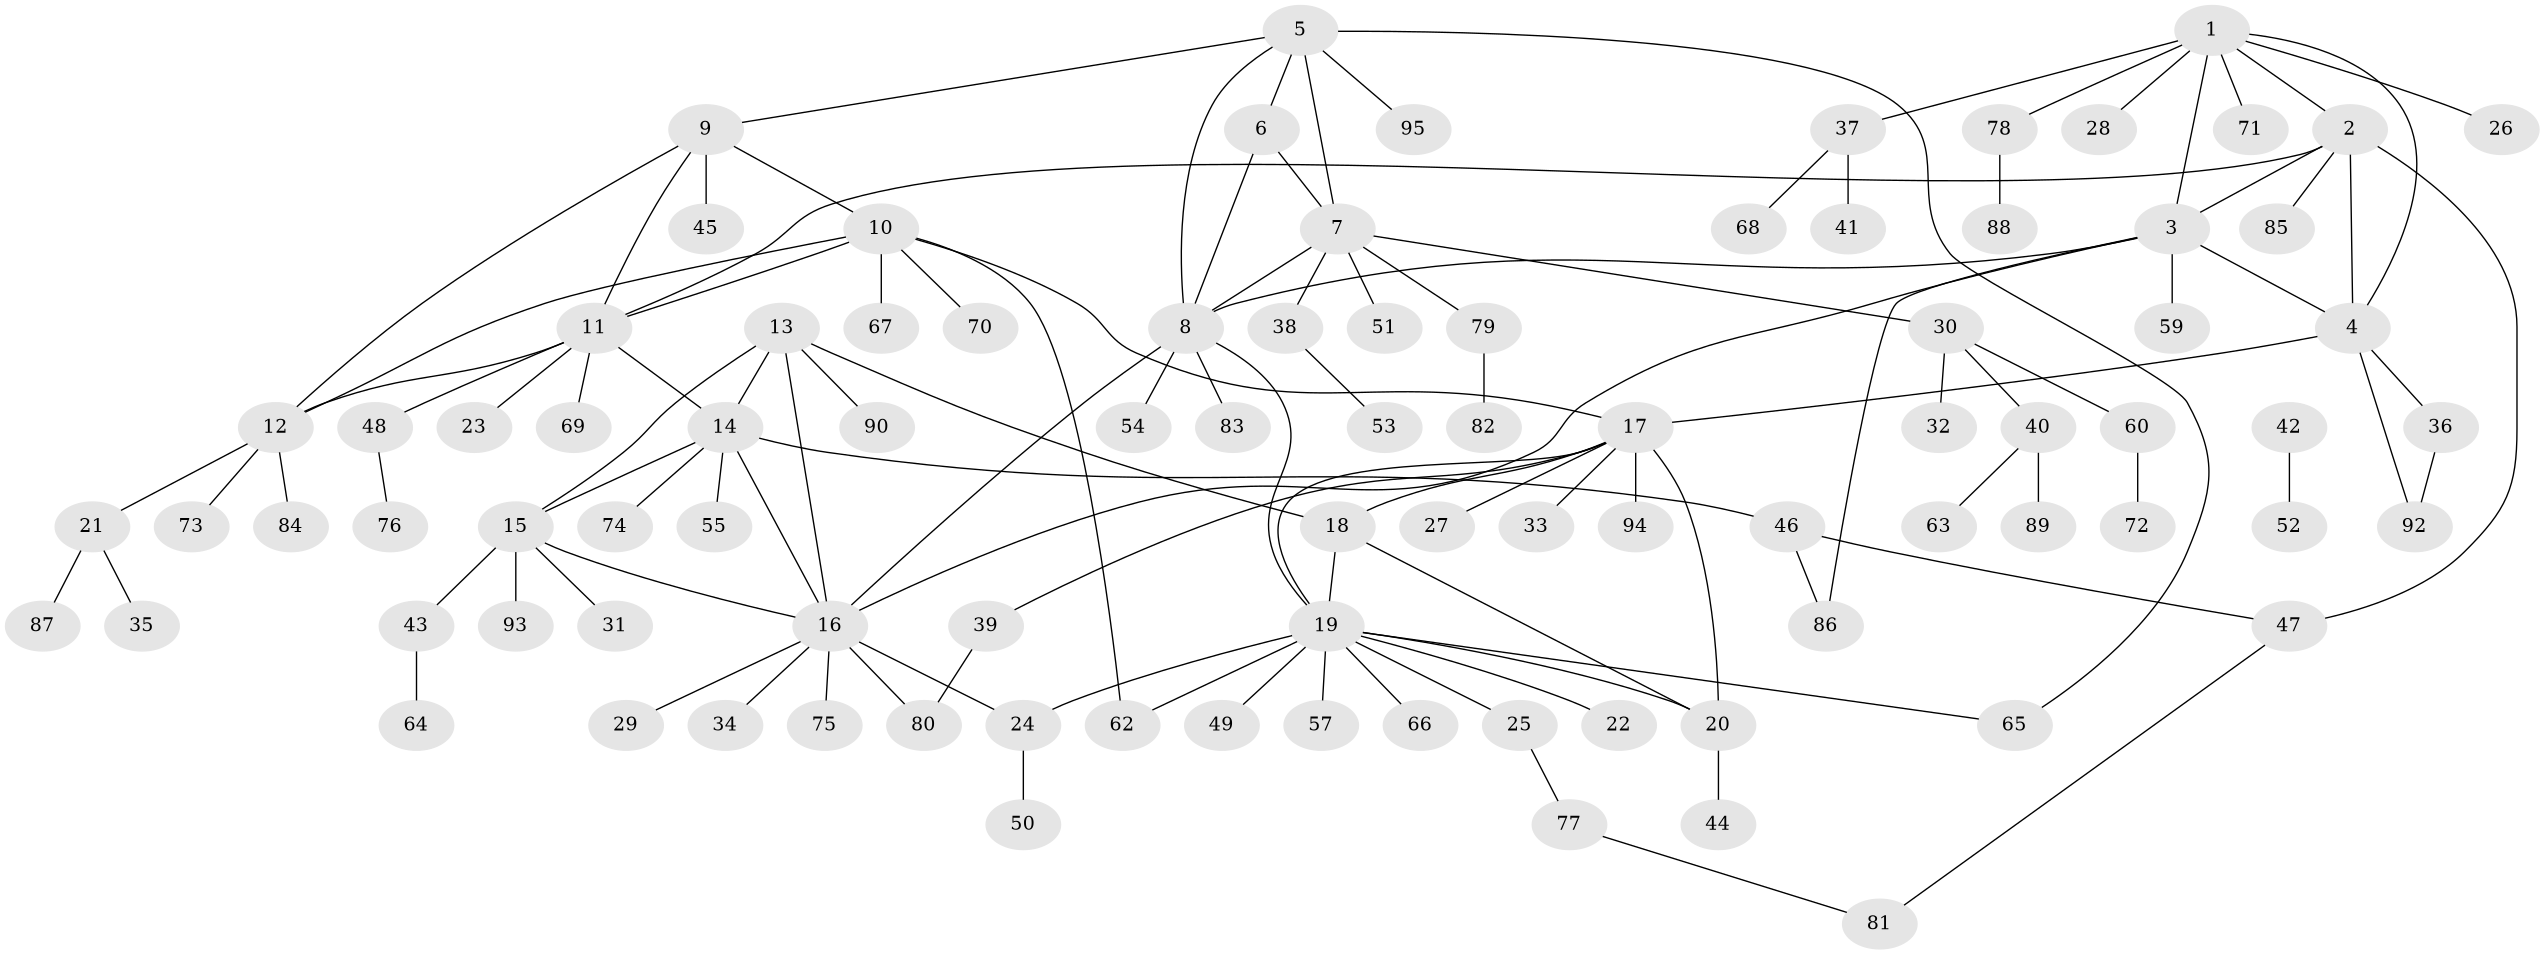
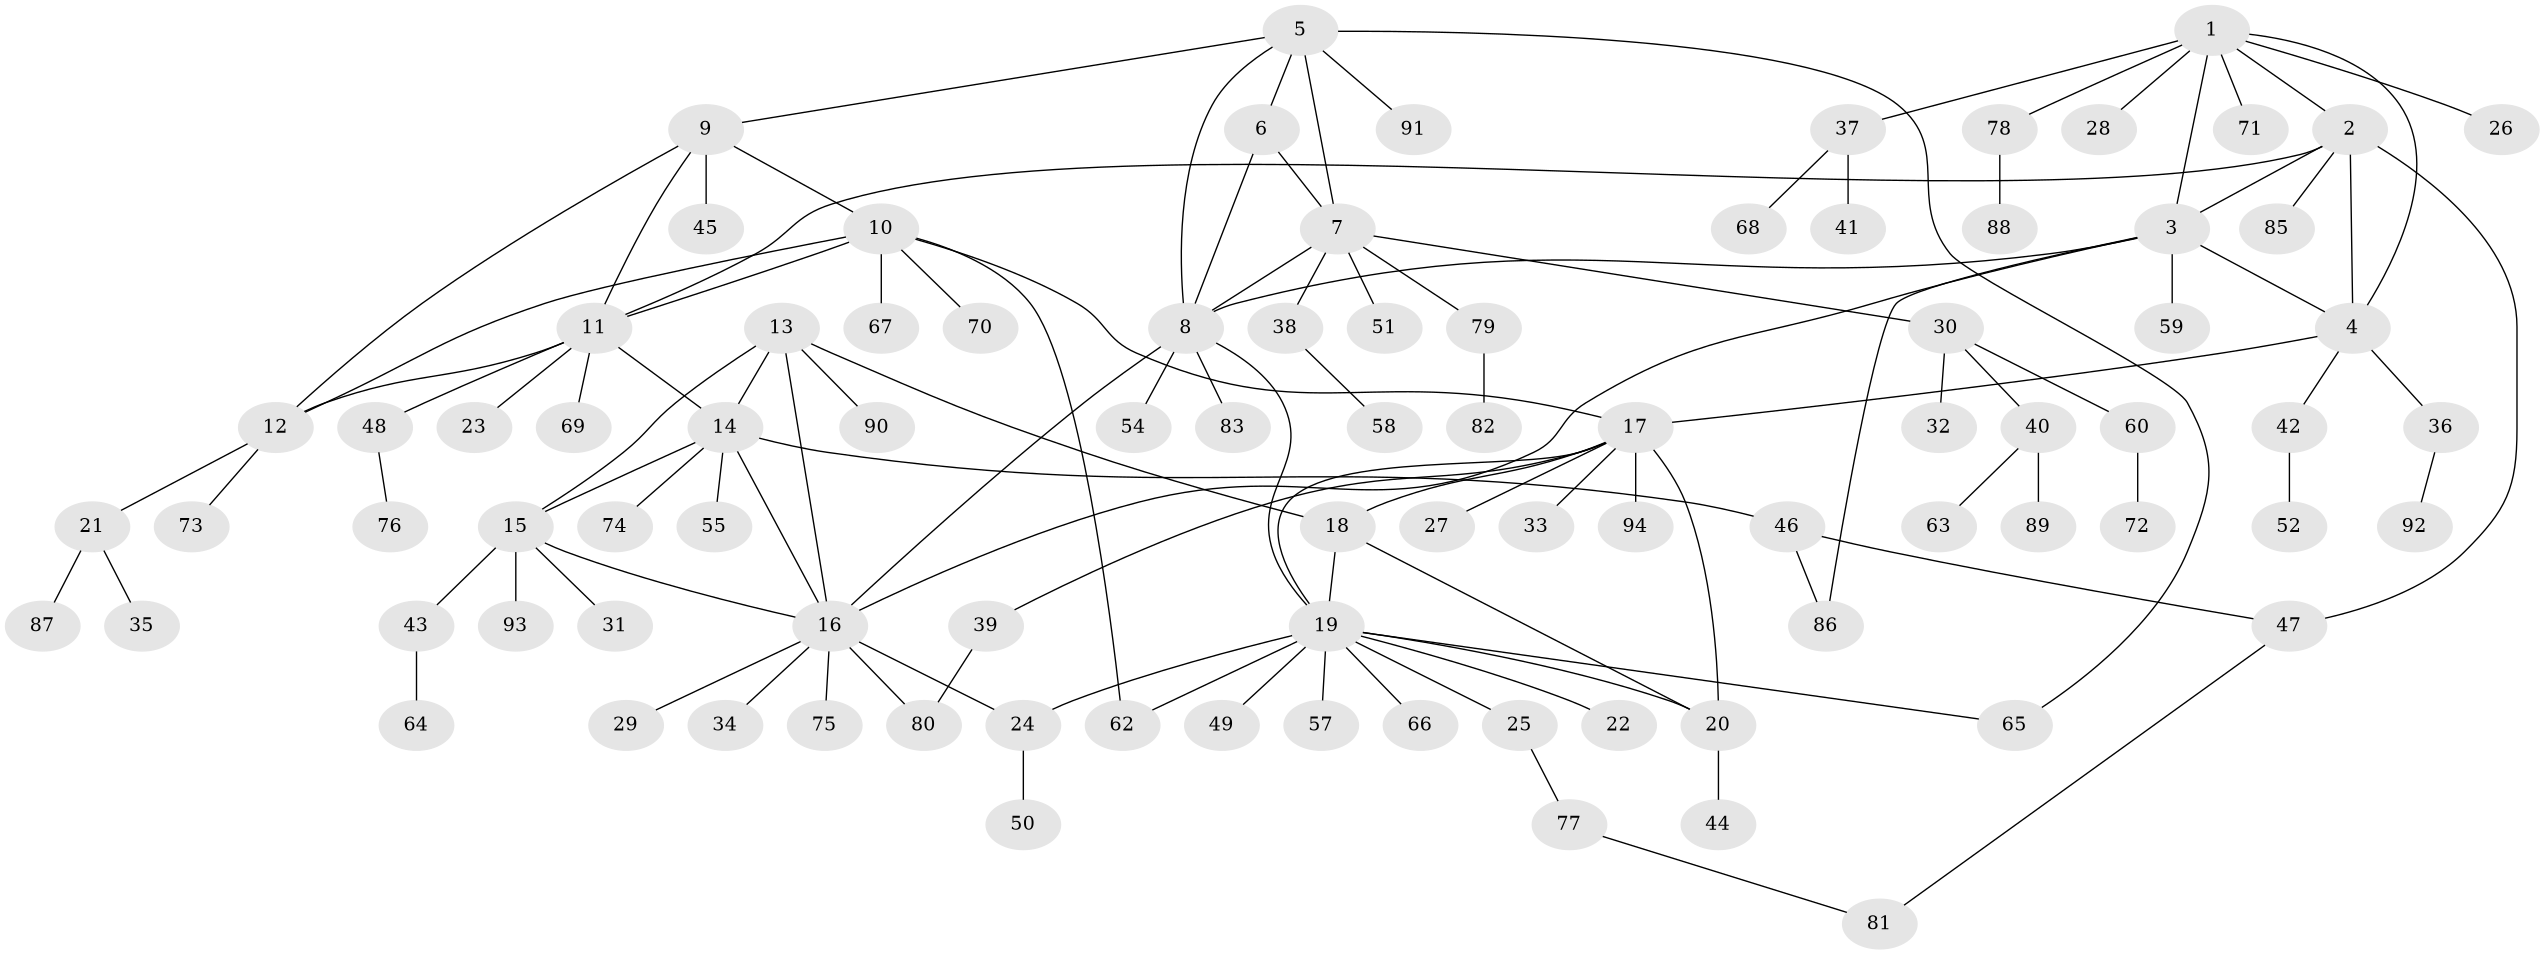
node "95": label "95" -> "91"
node "53": label "53" -> "58"
edge "4" -- "92": now "4" -- "42"
node "84": removed
